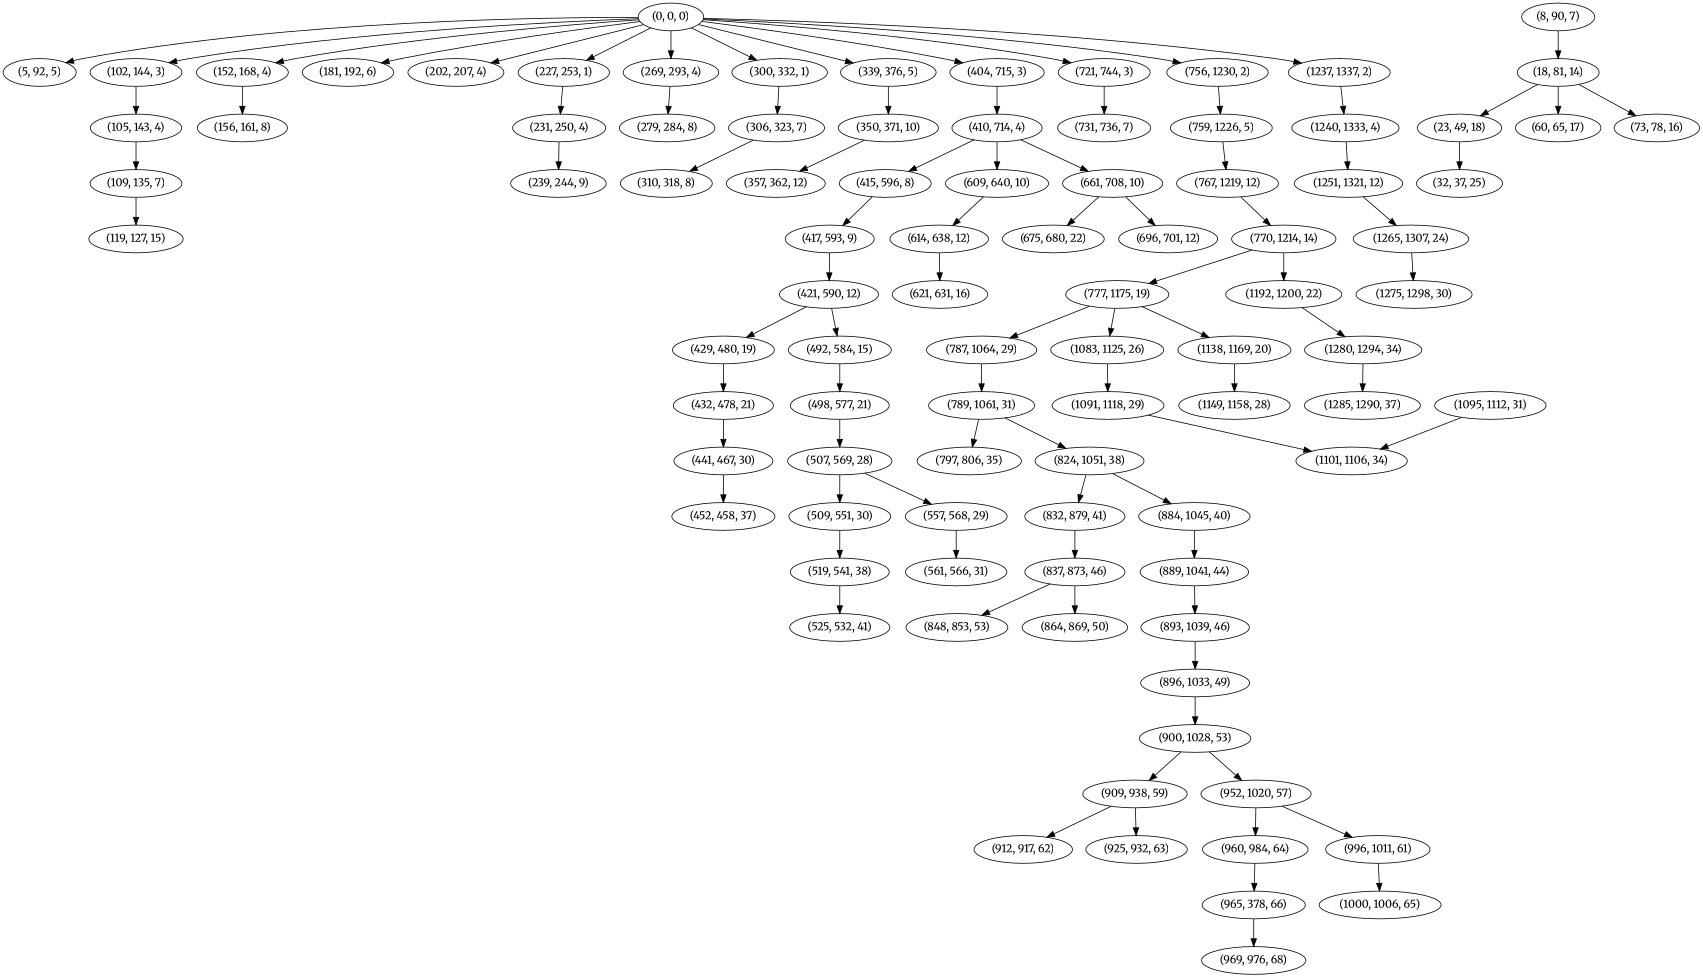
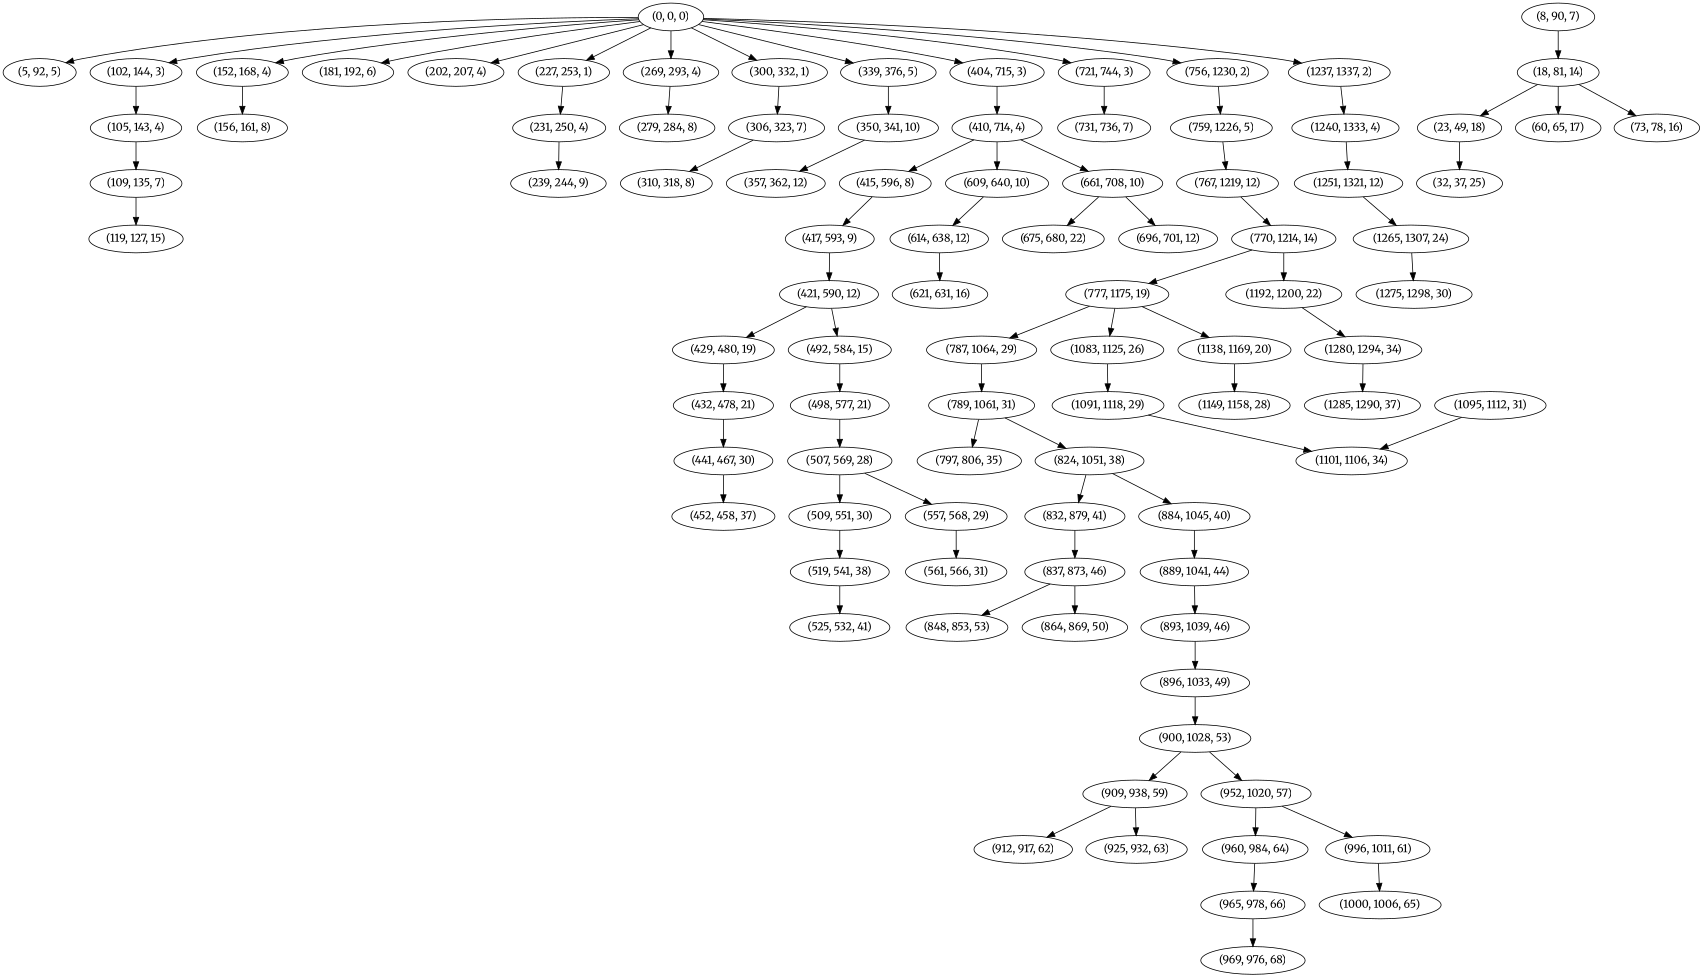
node "(350, 371, 10)": label "(350, 371, 10)" -> "(350, 341, 10)"
node "(965, 378, 66)": label "(965, 378, 66)" -> "(965, 978, 66)"
